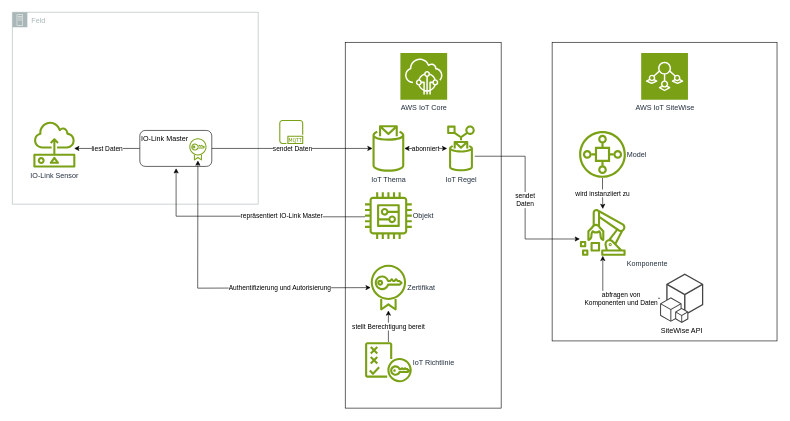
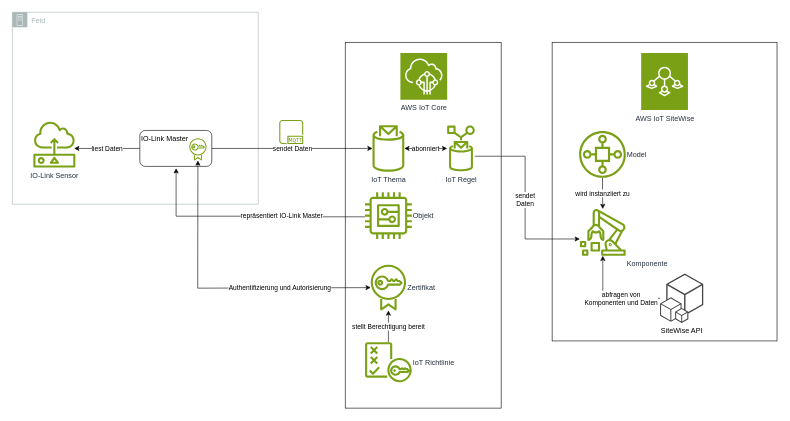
node "AWS IoT SiteWise": size 47x47 -> 47x57
